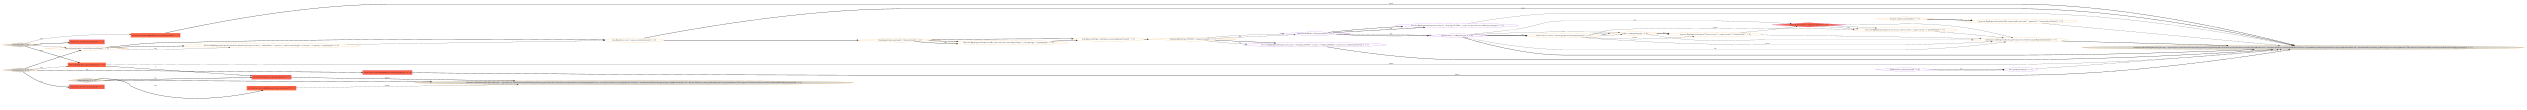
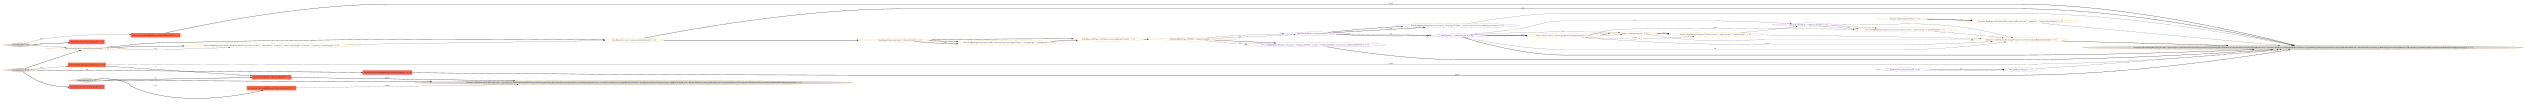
node "context.allowStoredScript == false@@@23@@@['0', '1', '0']": fillcolor tomato -> white
edge "putStoredScript['0', '1', '0']" -> "PutStoredScriptRequest request@@@2@@@['1', '1', '0']": removed, label "true"
